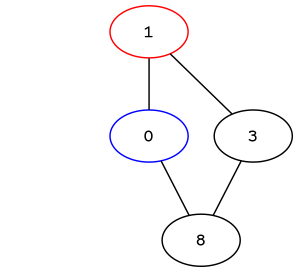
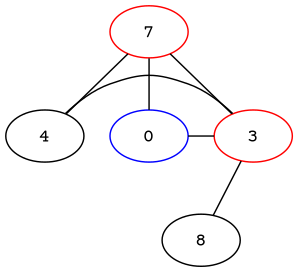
node "1": label "1" -> "7"
node "4": added
node "3": color black -> red
edge "0" -- "8": now "0" -- "3"
